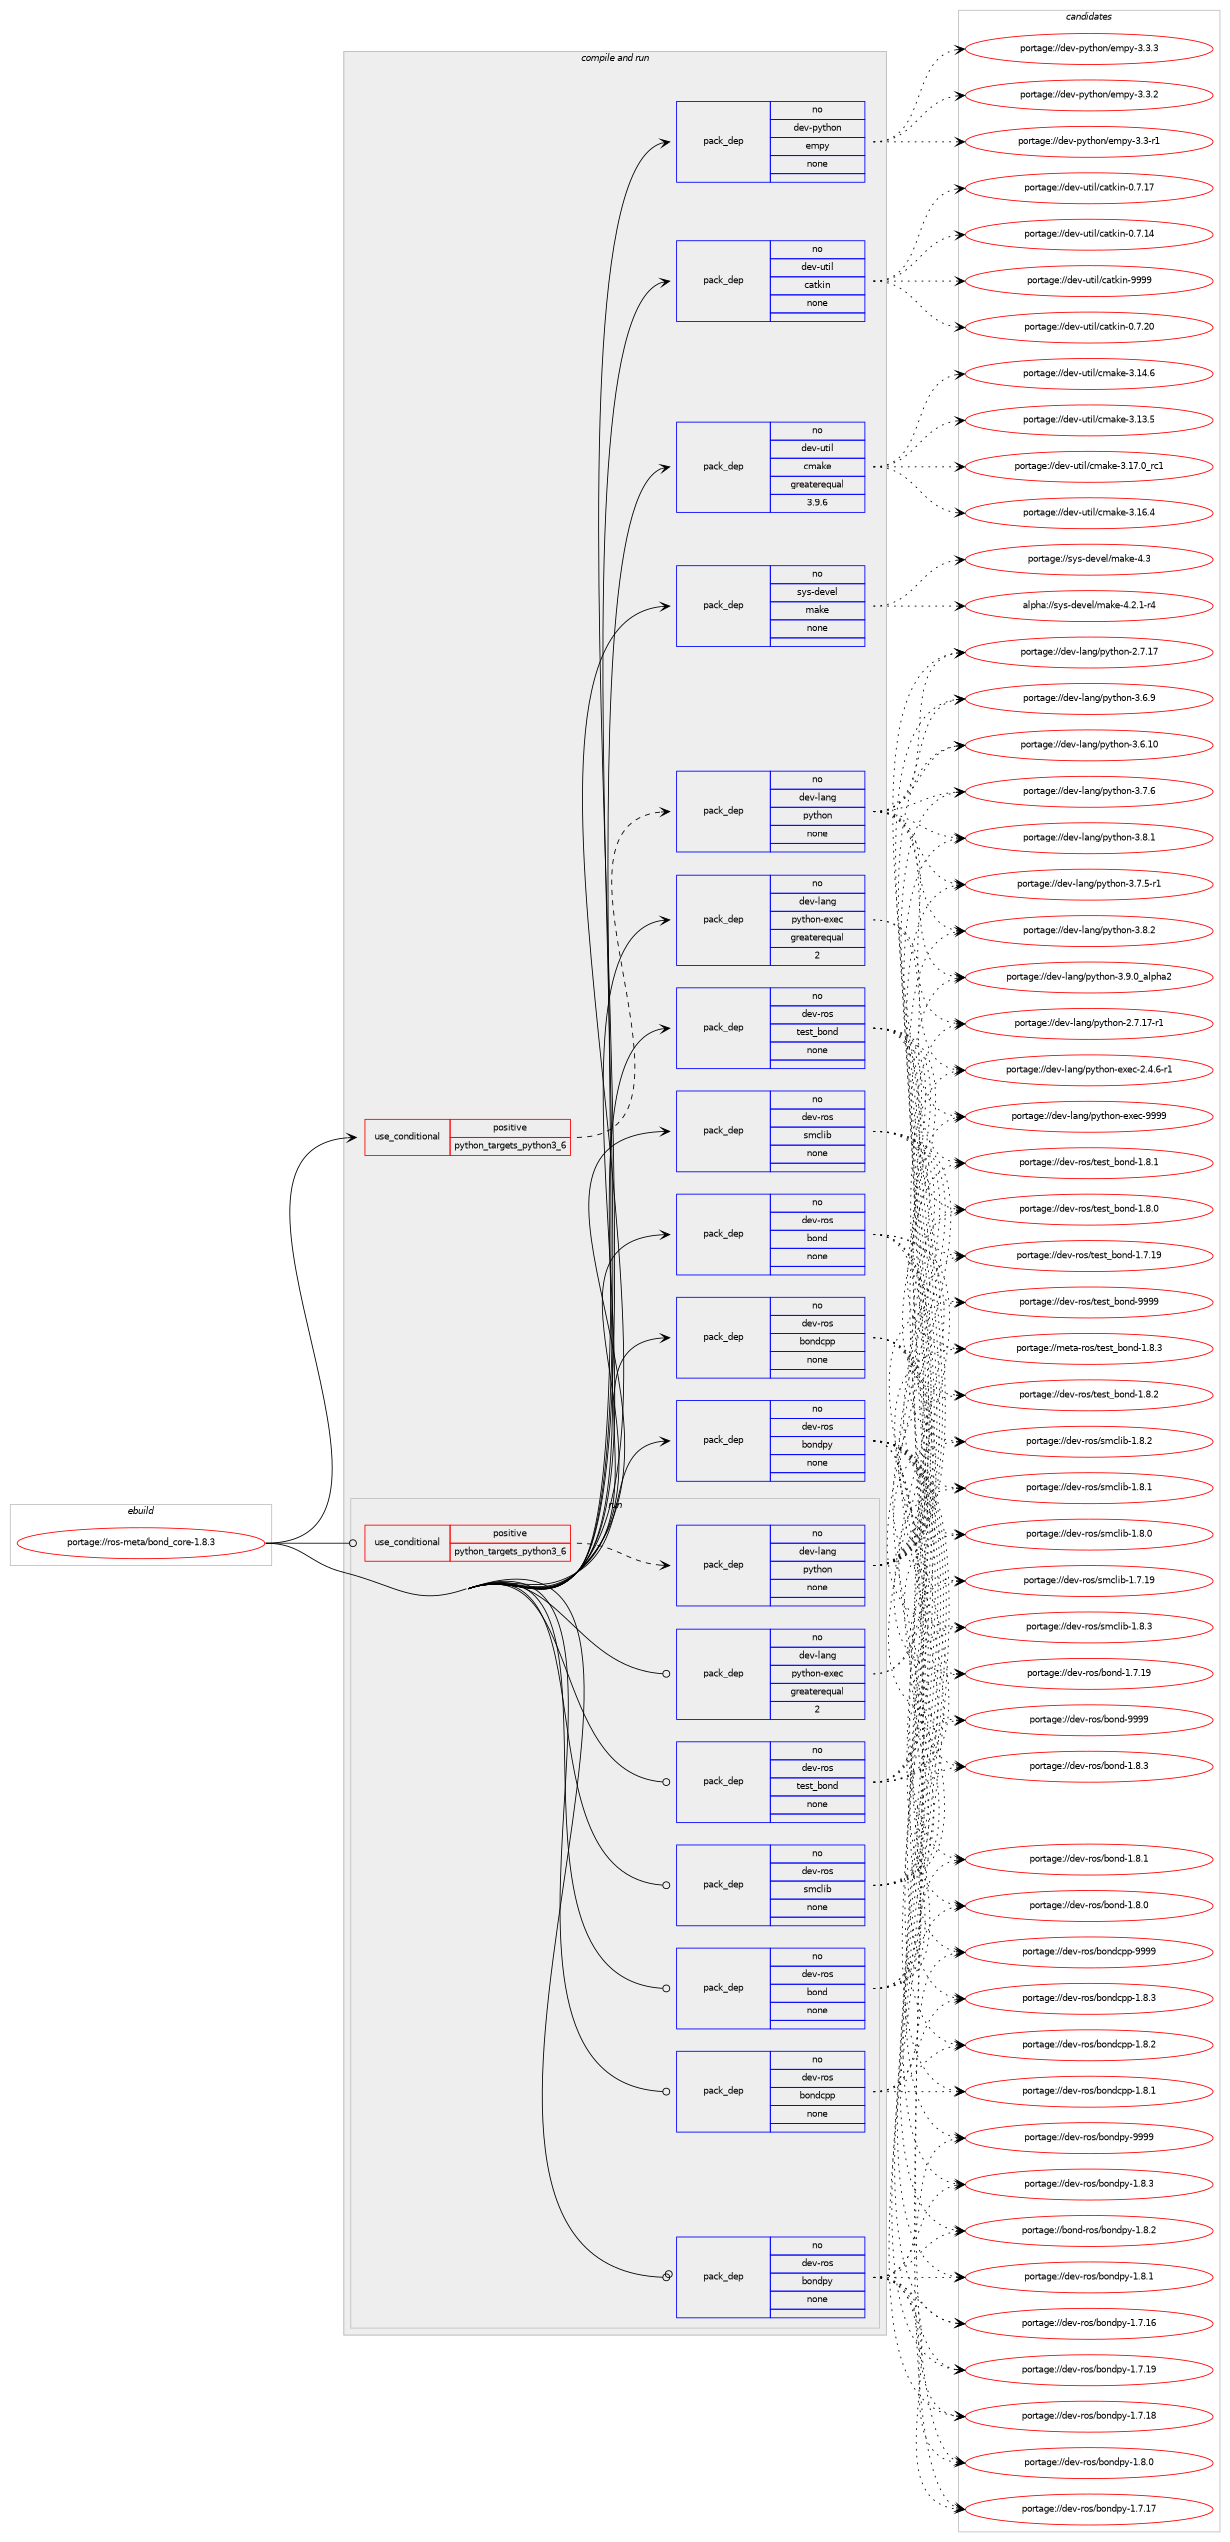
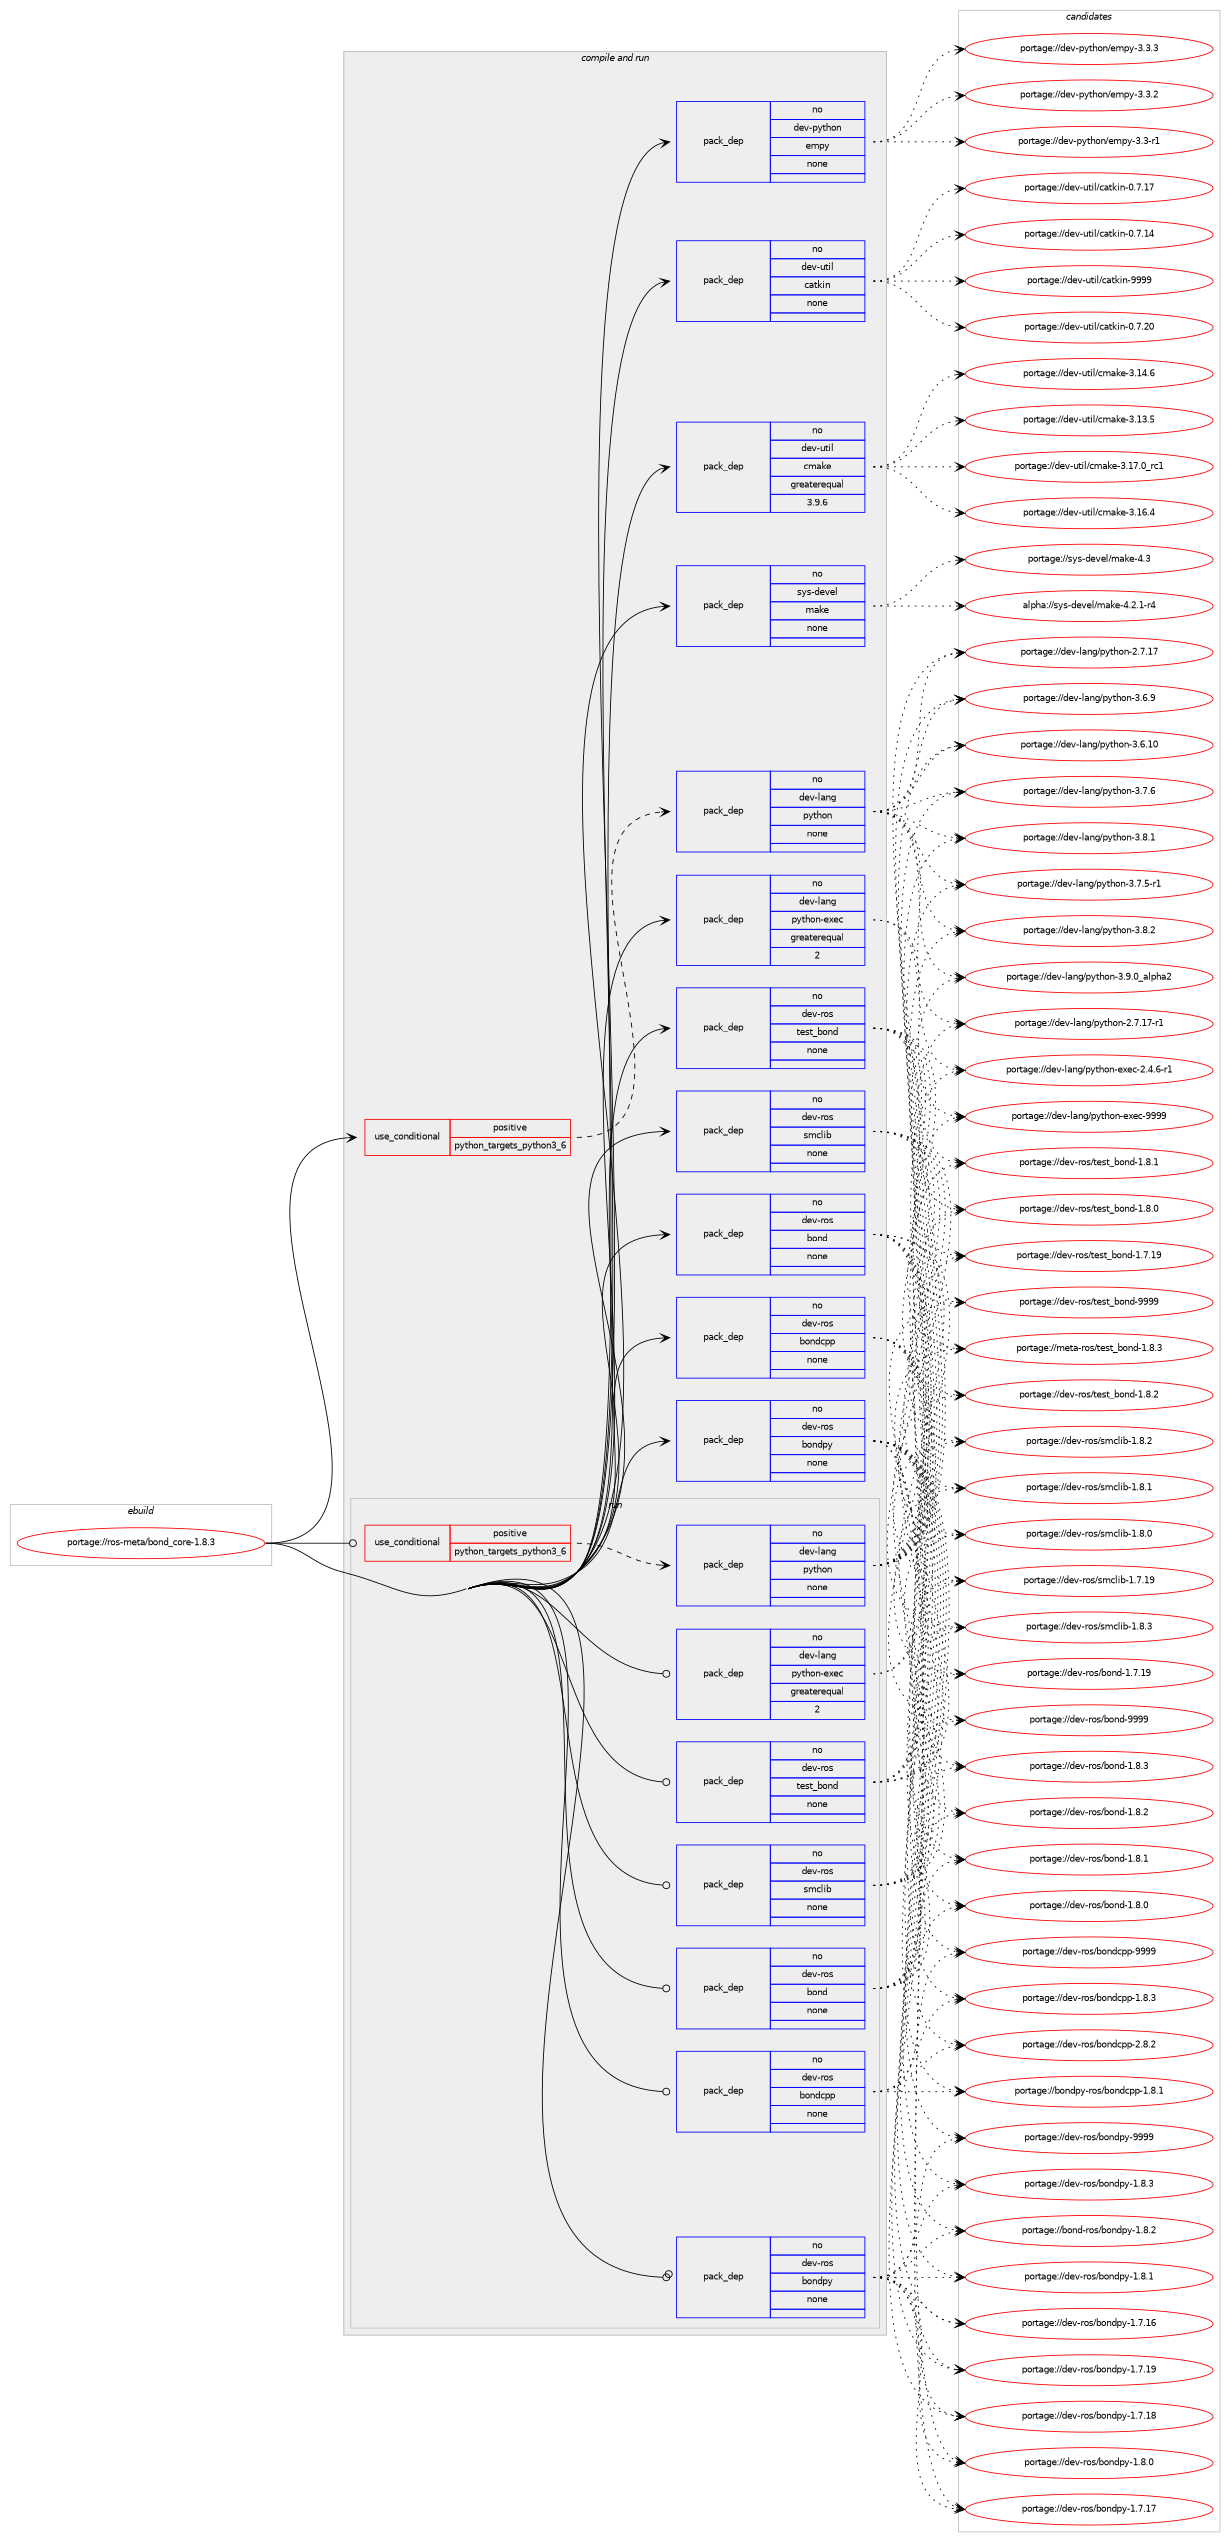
node "portage://dev-ros/bond-1.8.2": added
node "portage://dev-ros/bondcpp-1.8.2": label "portage://dev-ros/bondcpp-1.8.2" -> "portage://dev-ros/bondcpp-2.8.2"
node "portage://dev-ros/bondcpp-1.8.1": label "portage://dev-ros/bondcpp-1.8.1" -> "portage://bondpy-ros/bondcpp-1.8.1"
